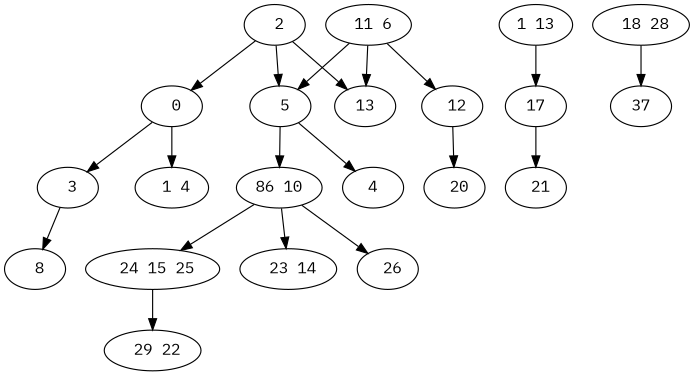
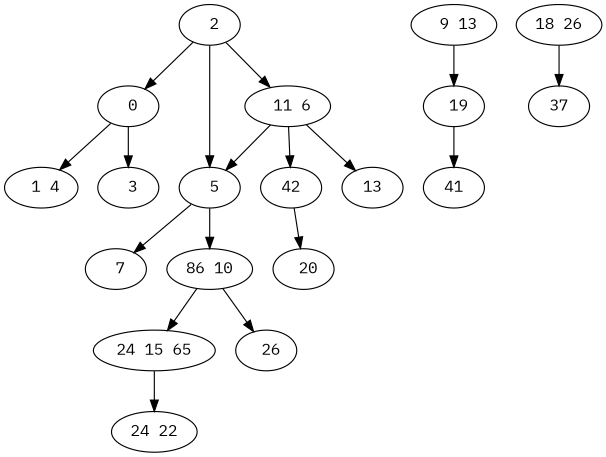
node "1 13": label "1 13" -> "9 13"
node "18 28": label "18 28" -> "18 26"
edge "2" -> "13": now "2" -> "11 6"
node "12": label "12" -> "42"
node "17": label "17" -> "19"
node "4": label "4" -> "7"
node "21": label "21" -> "41"
node "8": removed
node "24 15 25": label "24 15 25" -> "24 15 65"
node "23 14": removed
node "29 22": label "29 22" -> "24 22"
